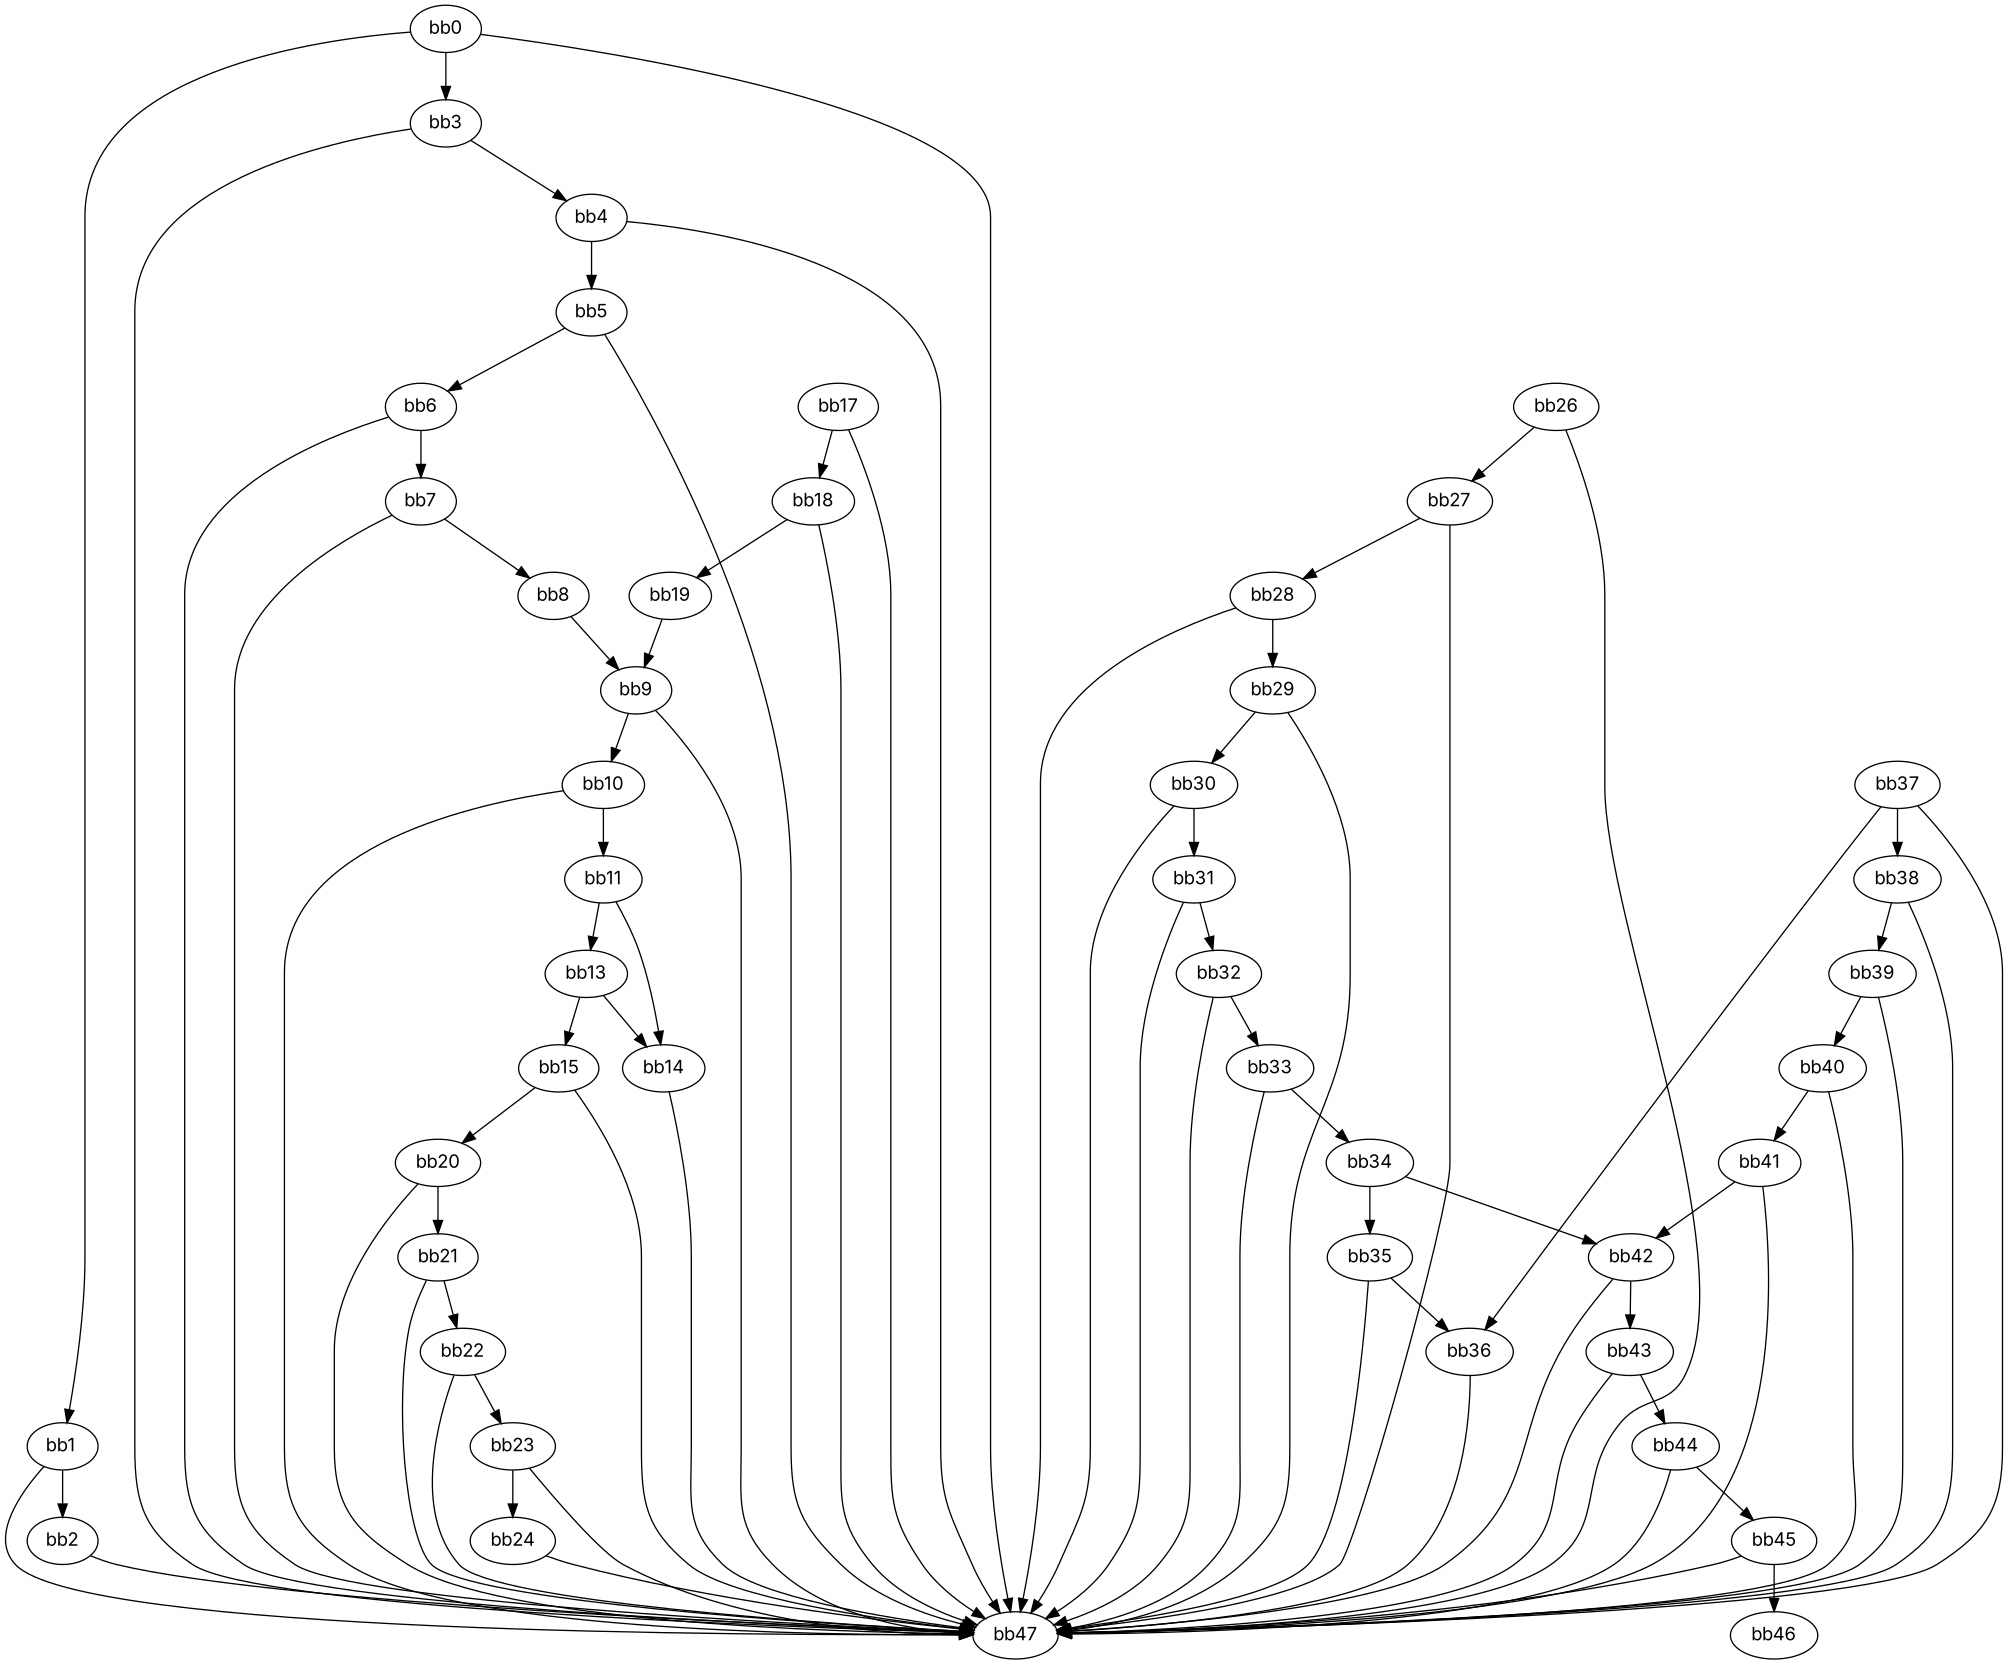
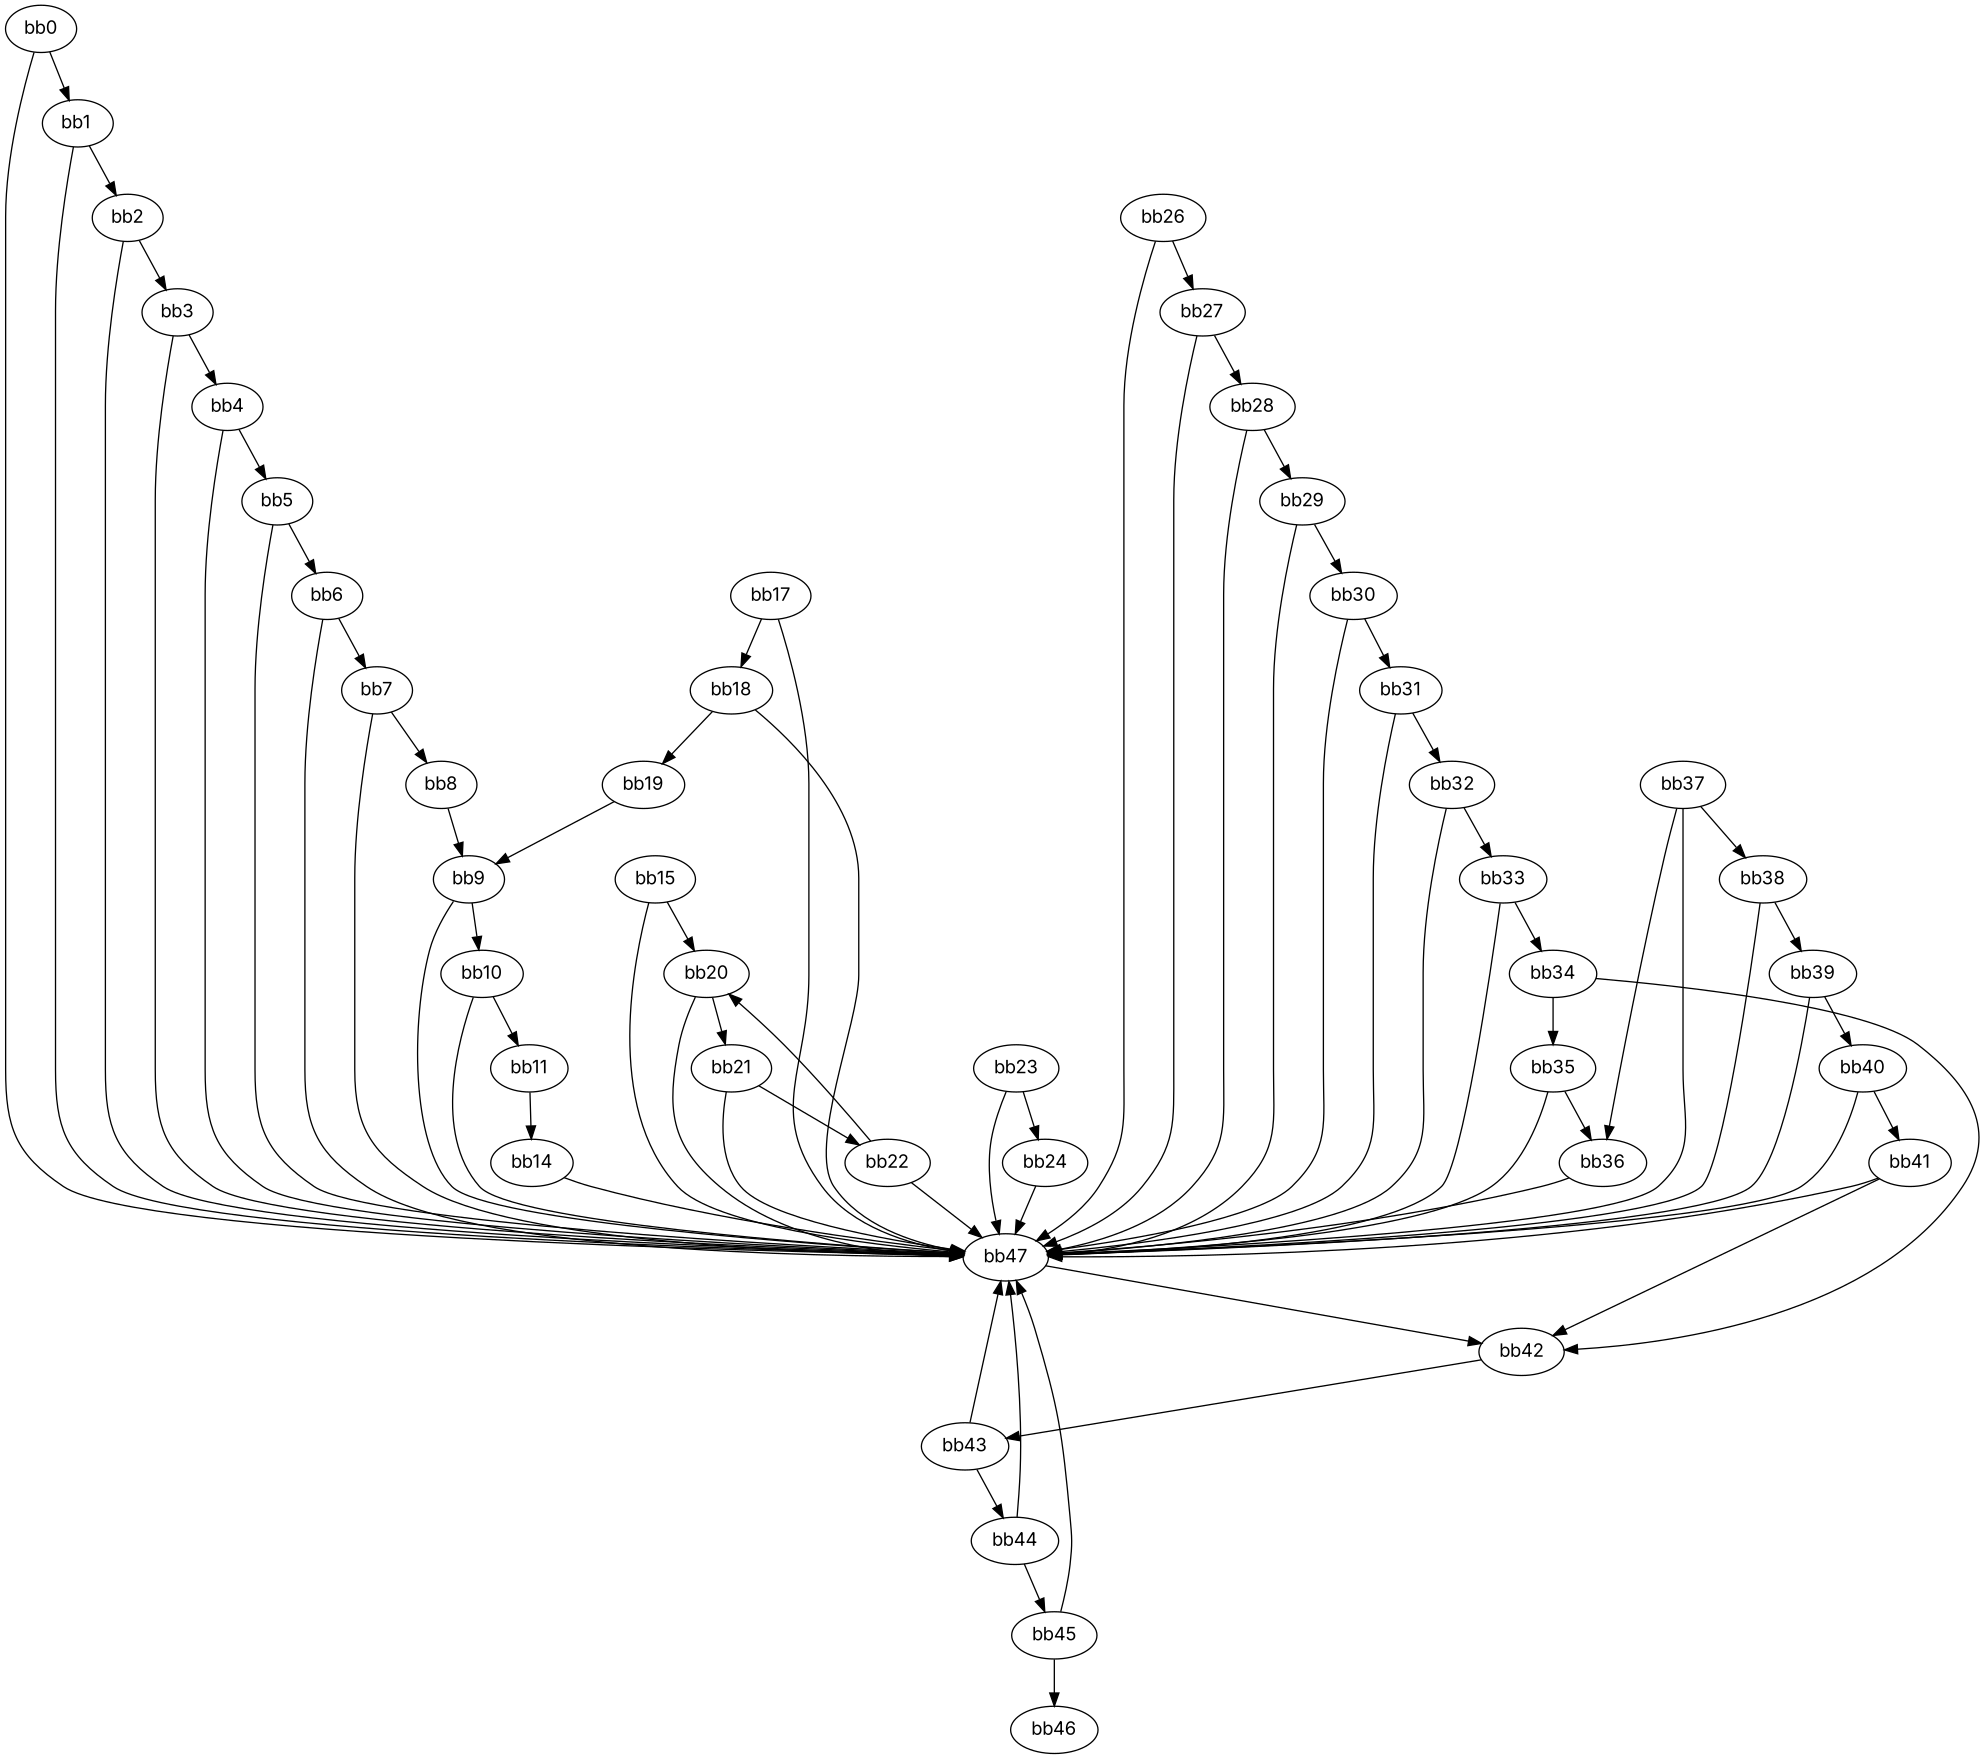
edge "bb0" -> "bb3": now "bb2" -> "bb3"
node "bb13": removed
edge "bb22" -> "bb23": now "bb22" -> "bb20"
edge "bb42" -> "bb47": reversed
